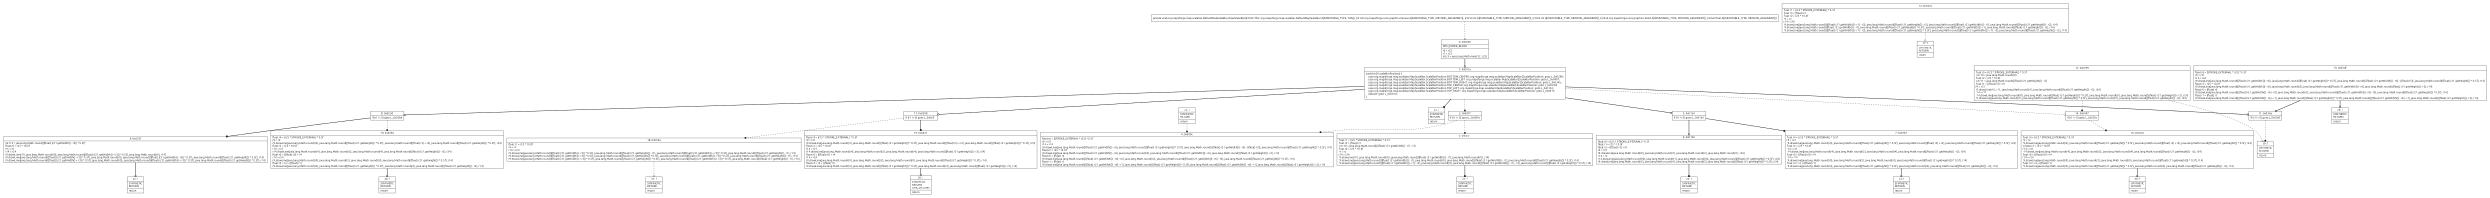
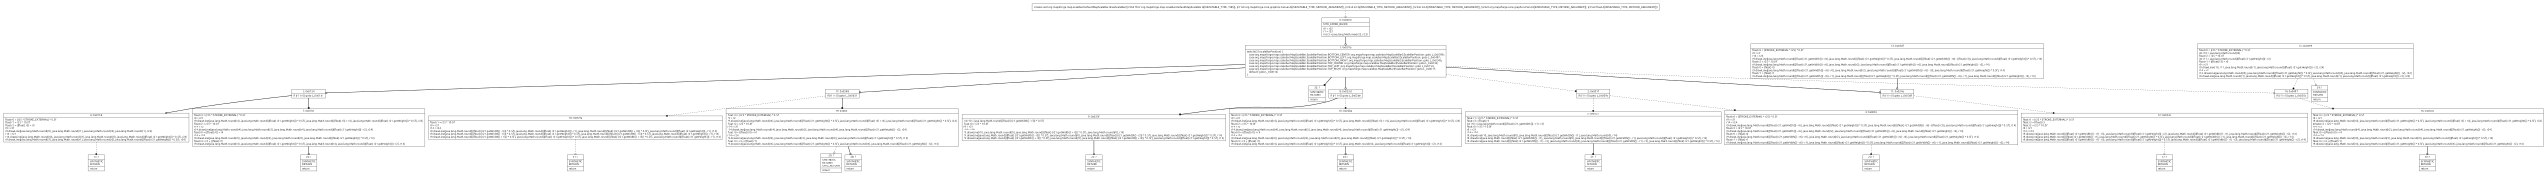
edge "13: 0x03df" -> "28: ?": now "19: 0x0631" -> "28: ?"
edge "22: ?" -> "4: 0x009c": reversed
edge "11: 0x034a" -> "29: ?": now "11: 0x034a" -> "12: 0x034c"
edge "6: 0x0156" -> "23: ?": style bold -> dashed
edge "19: 0x0631" -> "20: ?": style bold -> dashed
